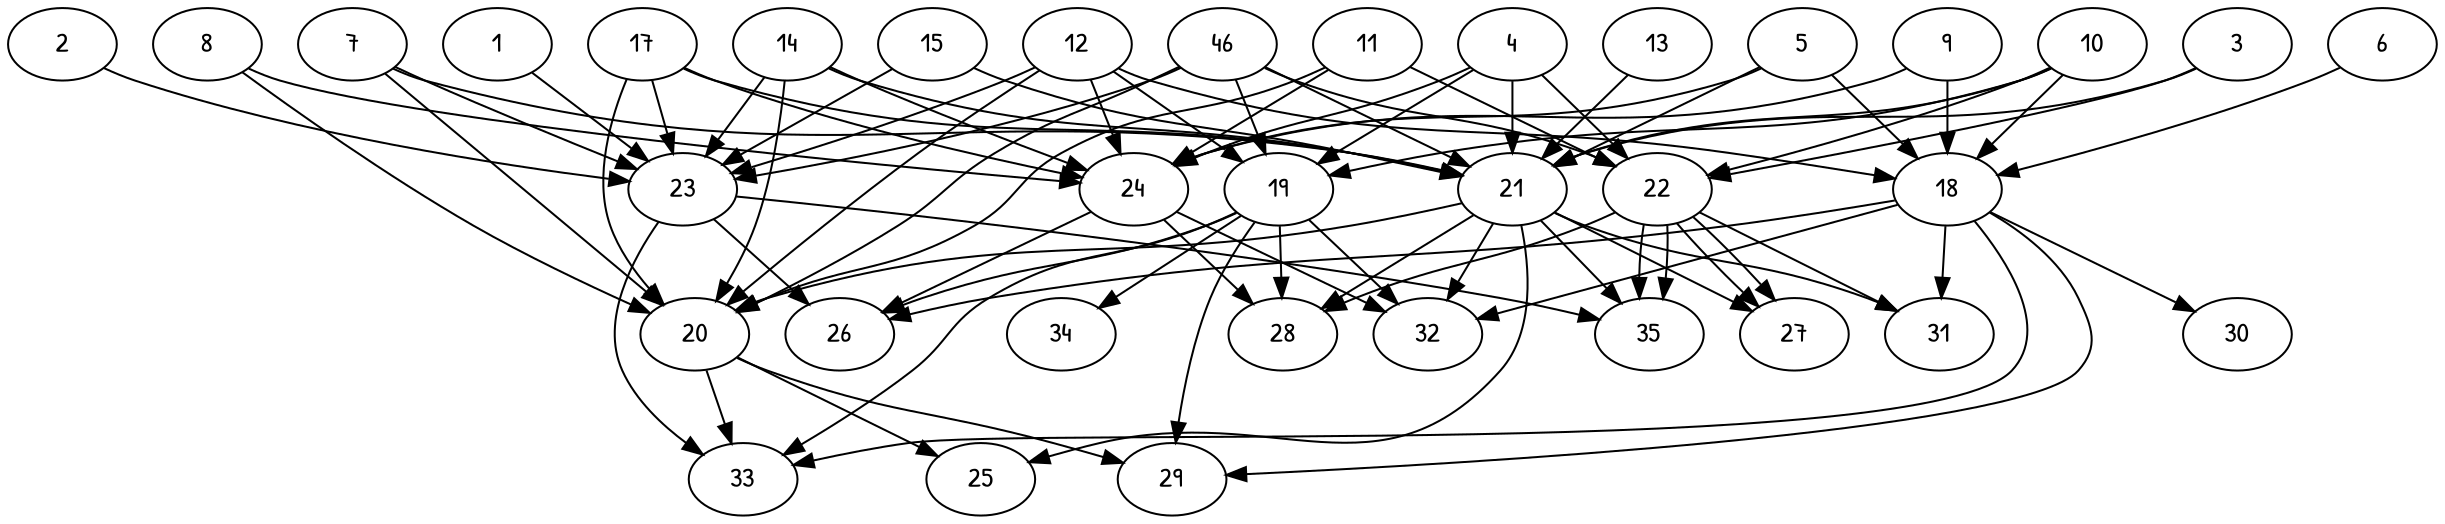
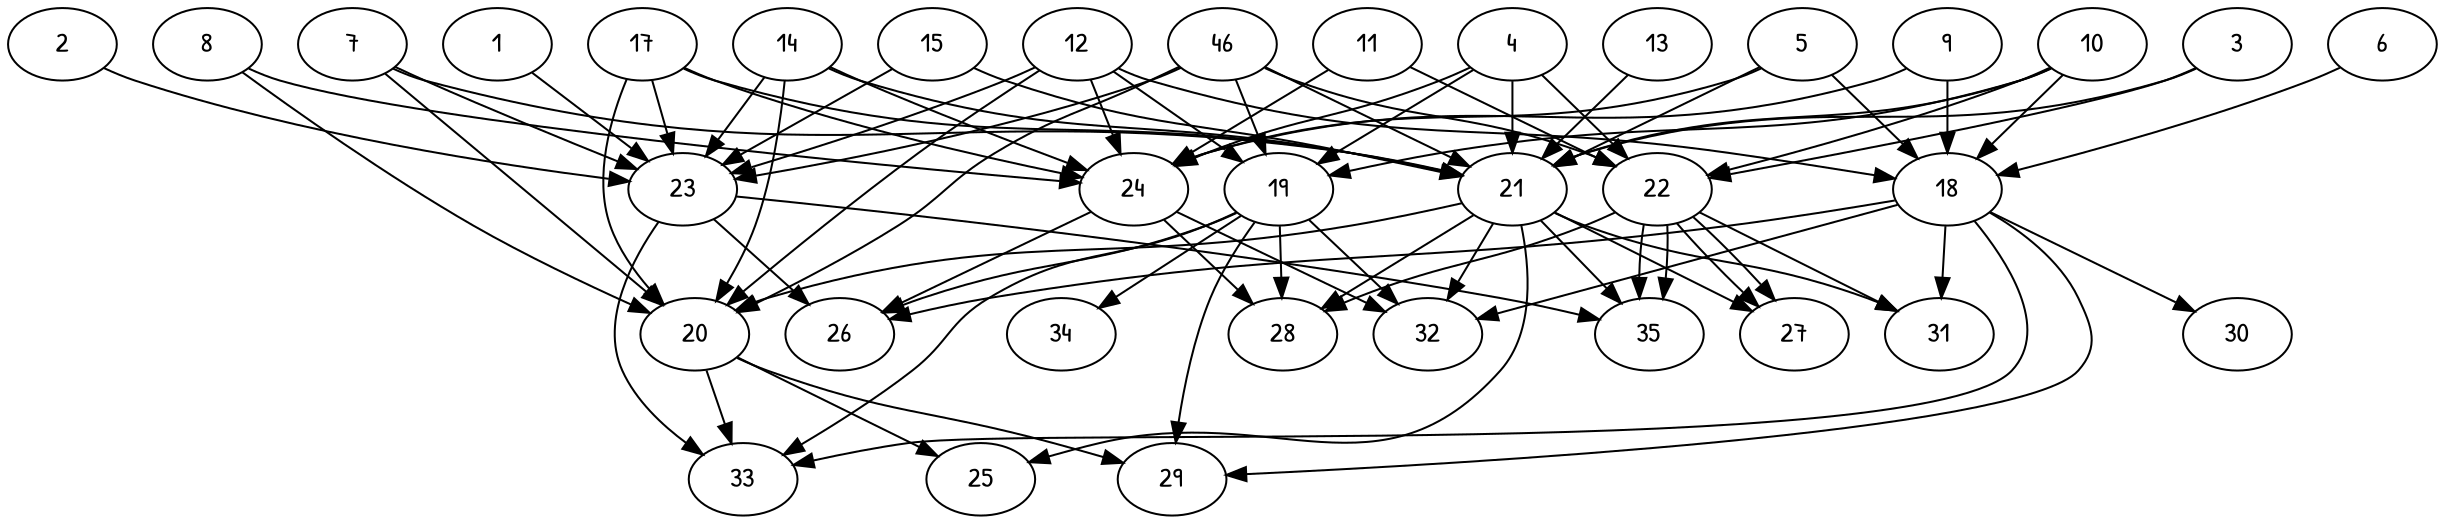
edge "11" -> "20": removed
